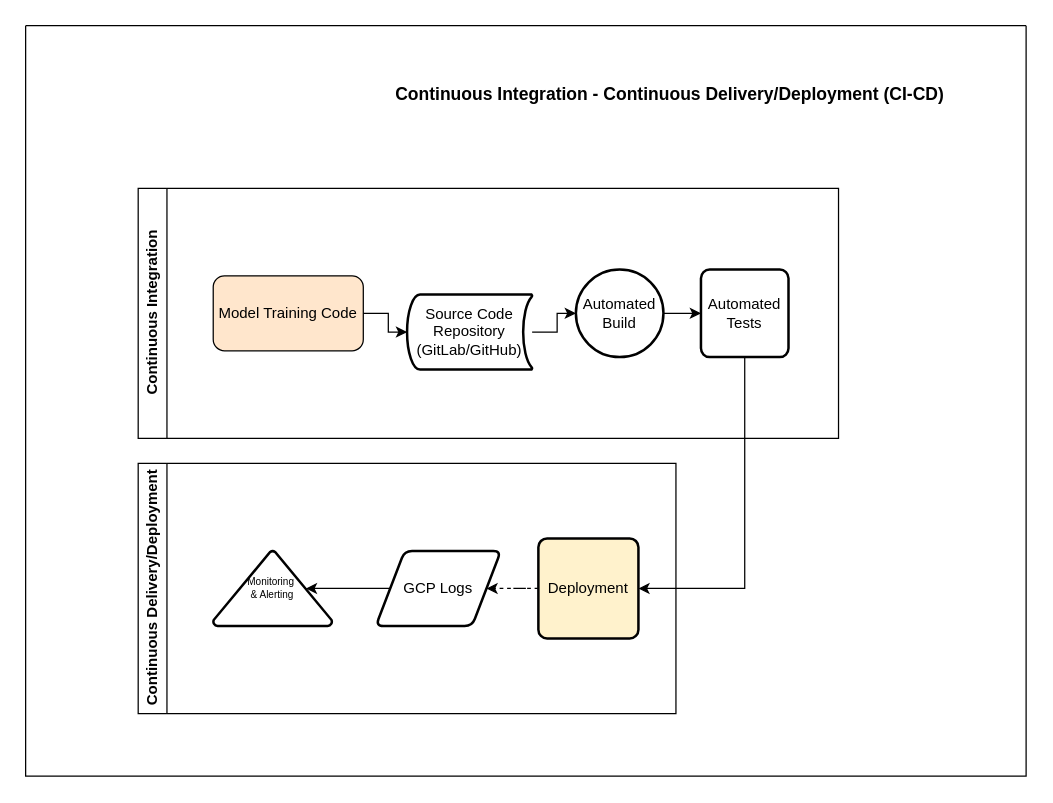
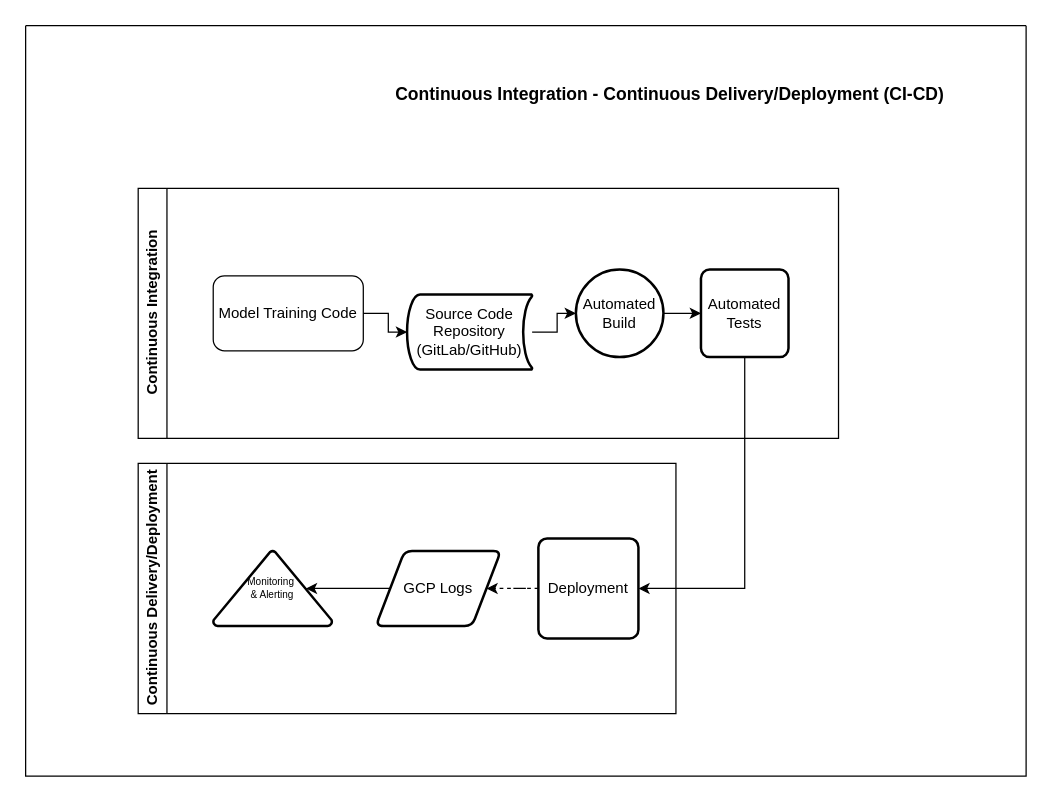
node "Model Training Code": fillcolor #ffe6cc -> #ffffff
node "Deployment": fillcolor #fff2cc -> #ffffff
